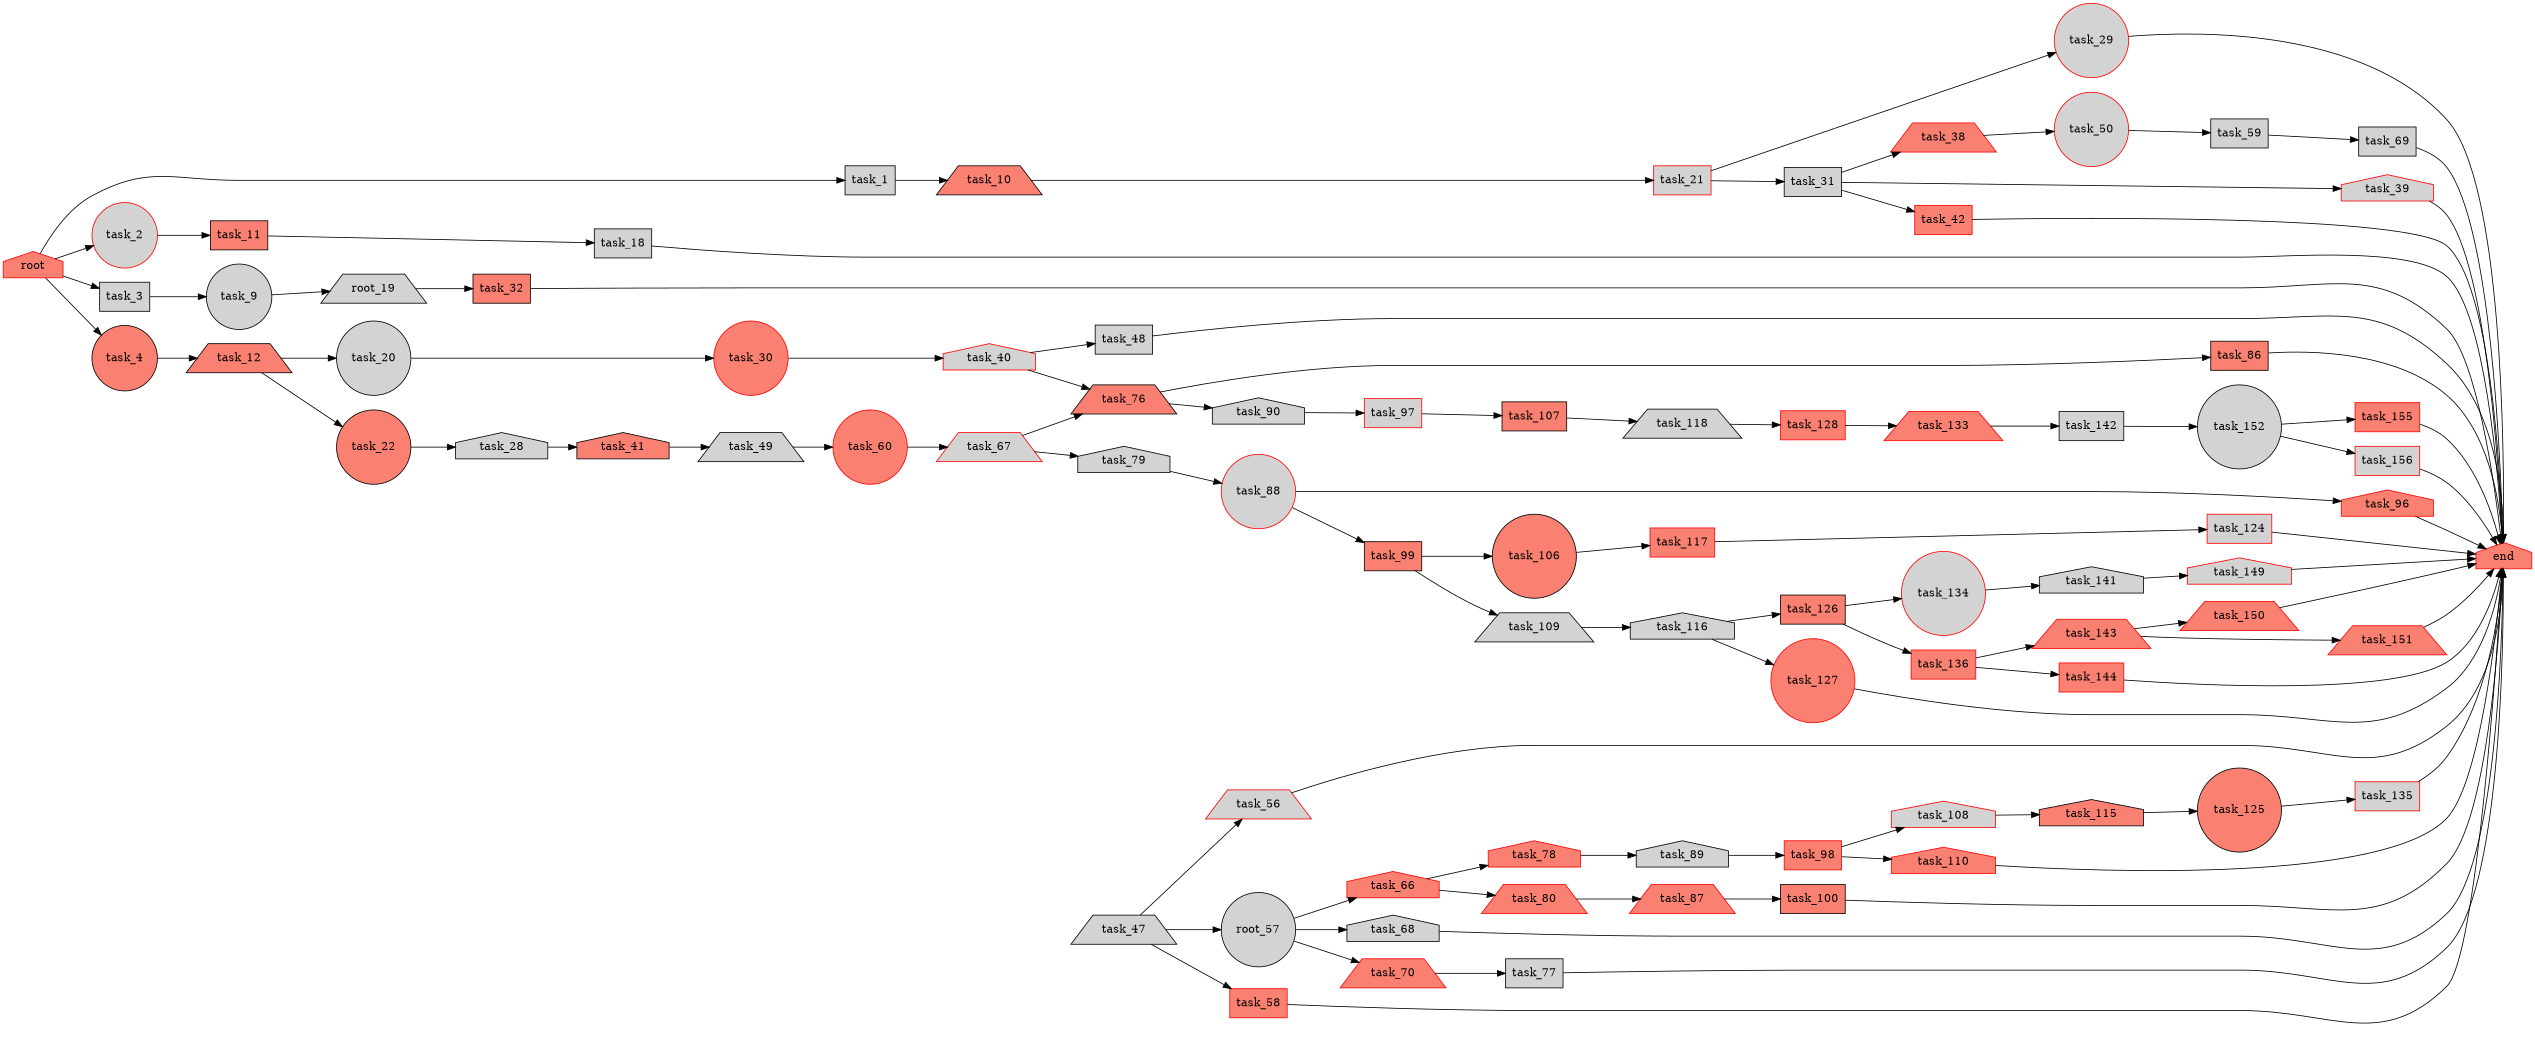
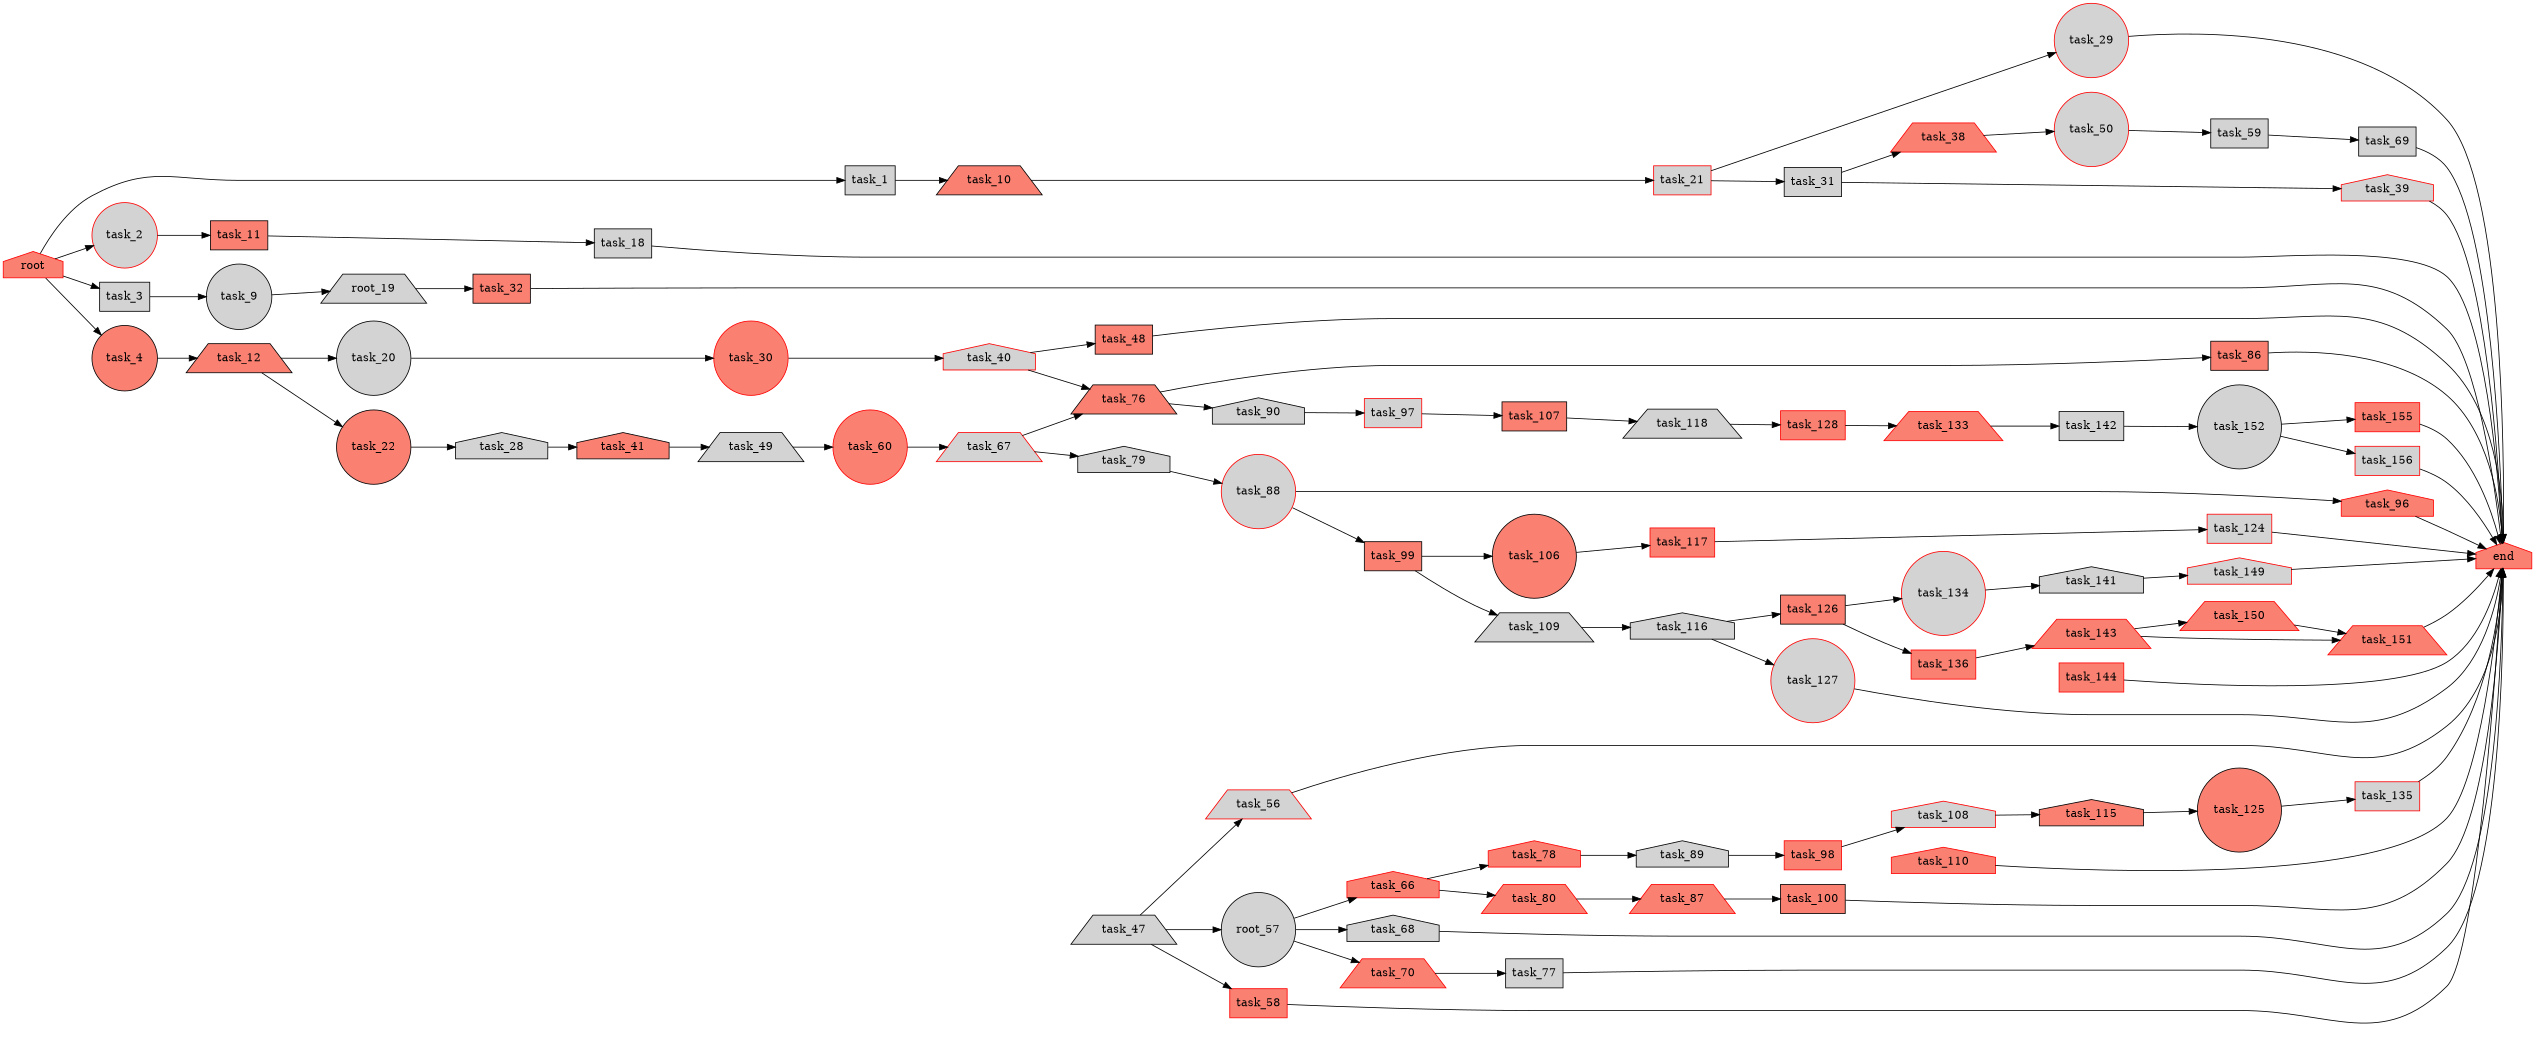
node "task_42": removed
node "task_48": fillcolor lightgrey -> salmon
edge "task_150" -> "end": now "task_150" -> "task_151"
edge "task_136" -> "task_144": removed
node "task_127": fillcolor salmon -> lightgrey
edge "task_98" -> "task_110": removed
